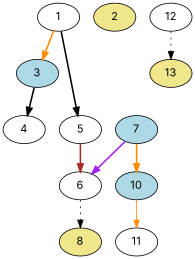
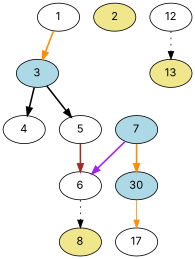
edge "1" -> "5": now "3" -> "5"
node "10": label "10" -> "30"
node "11": label "11" -> "17"
